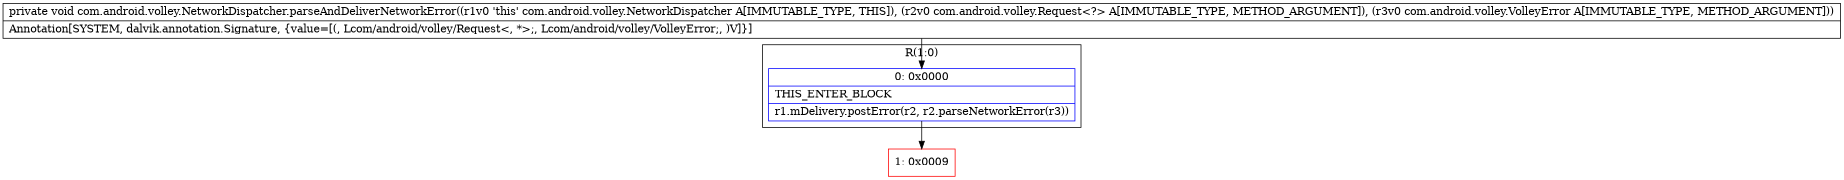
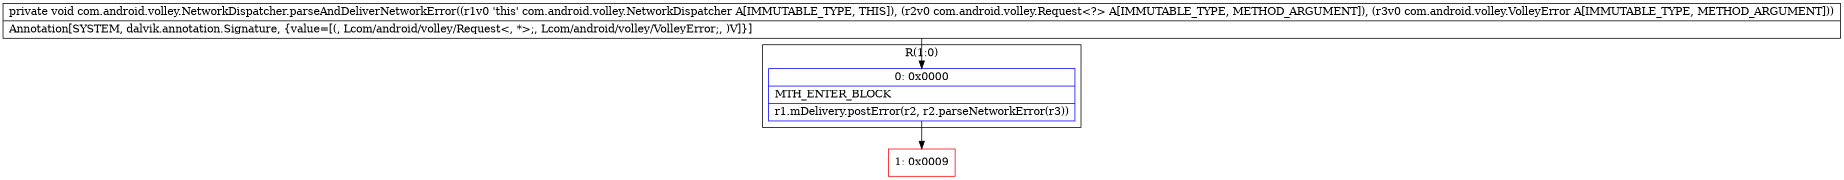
node "0: 0x0000": text "THIS_ENTER_BLOCK" -> "MTH_ENTER_BLOCK"
